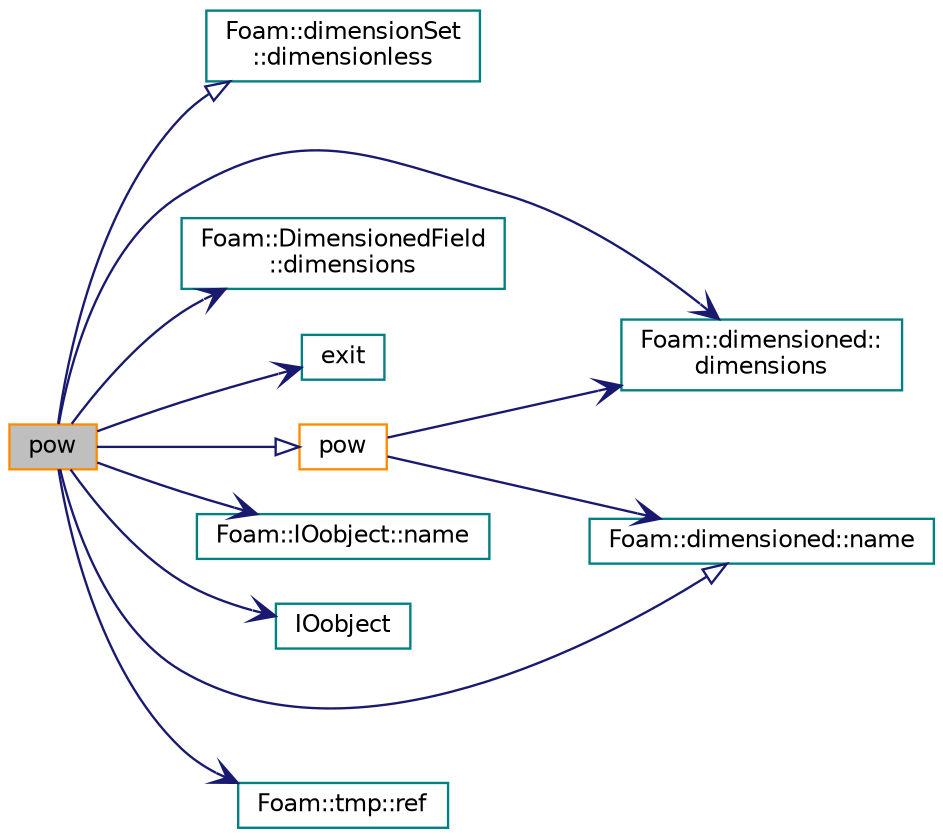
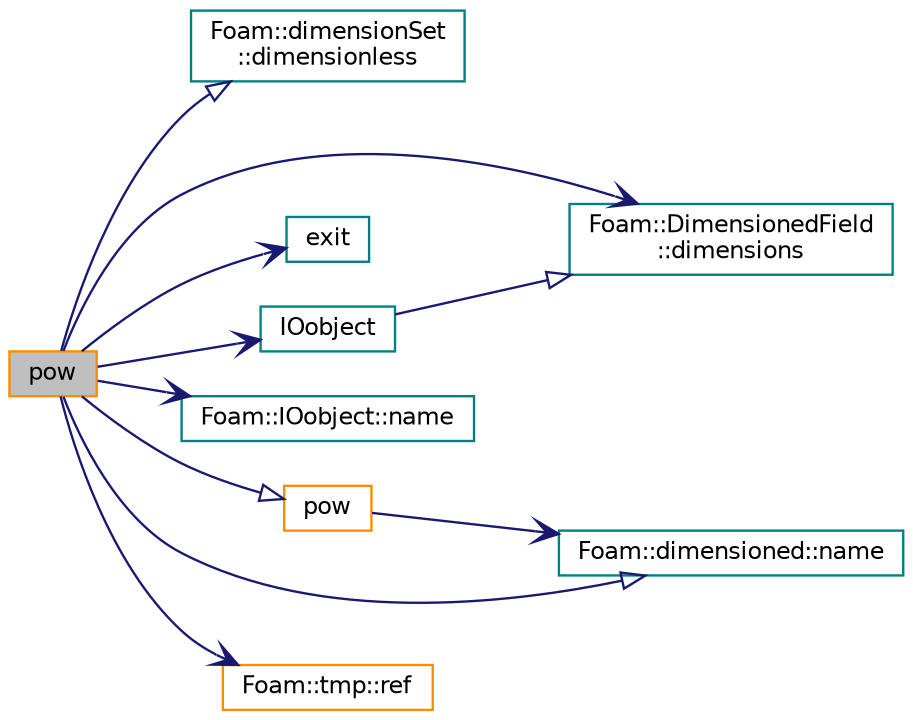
edge "IOobject" -> "Foam::DimensionedField ::dimensions": added
node "Foam::dimensioned:: dimensions": removed
node "Foam::tmp::ref": color teal -> darkorange
